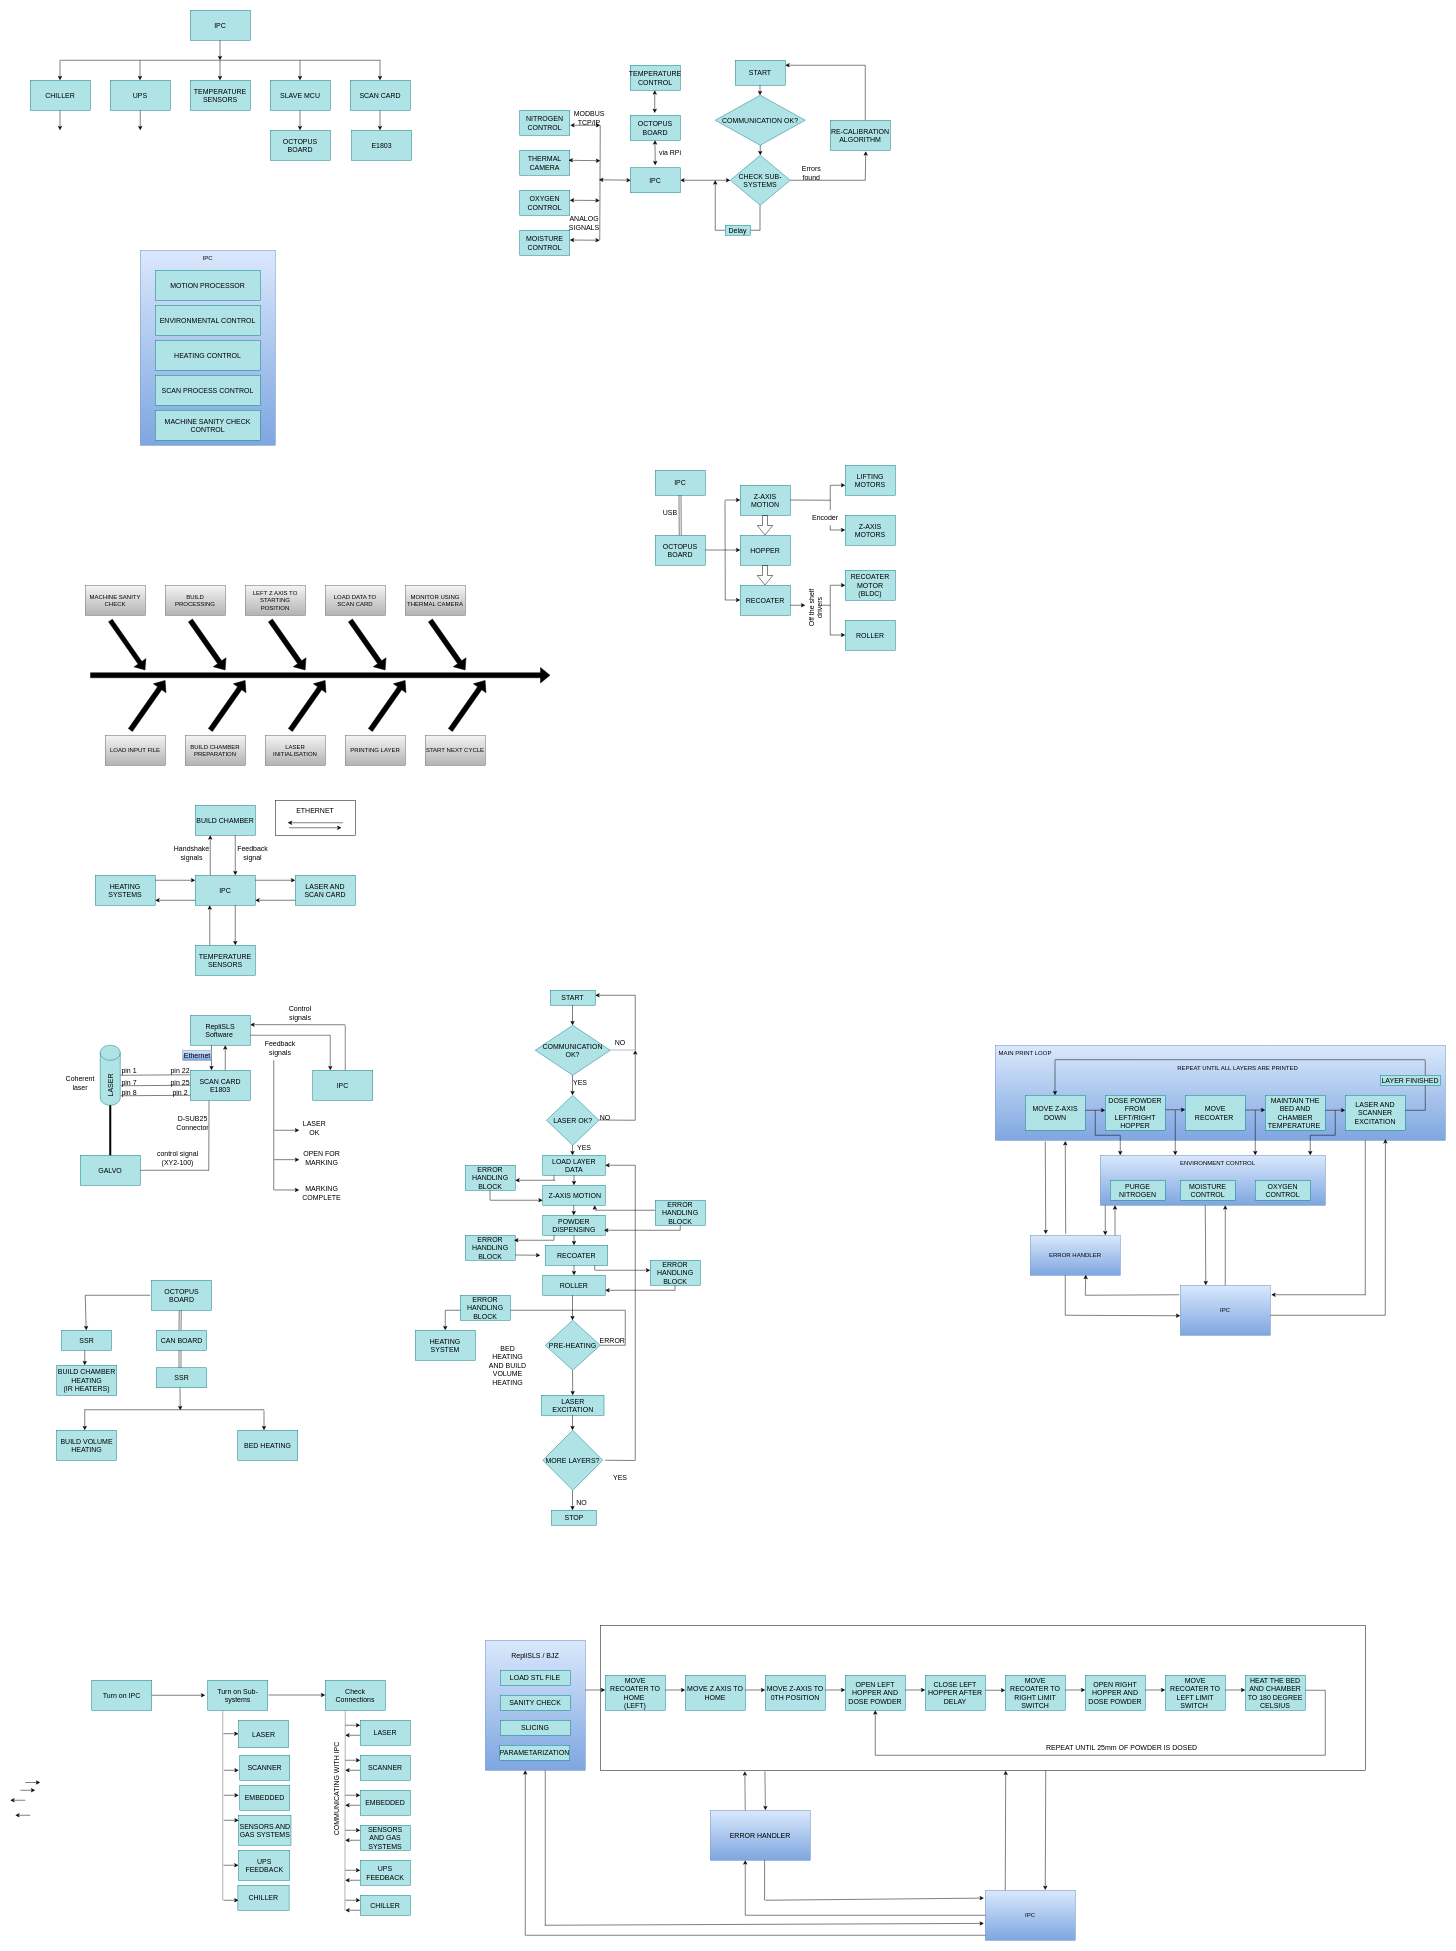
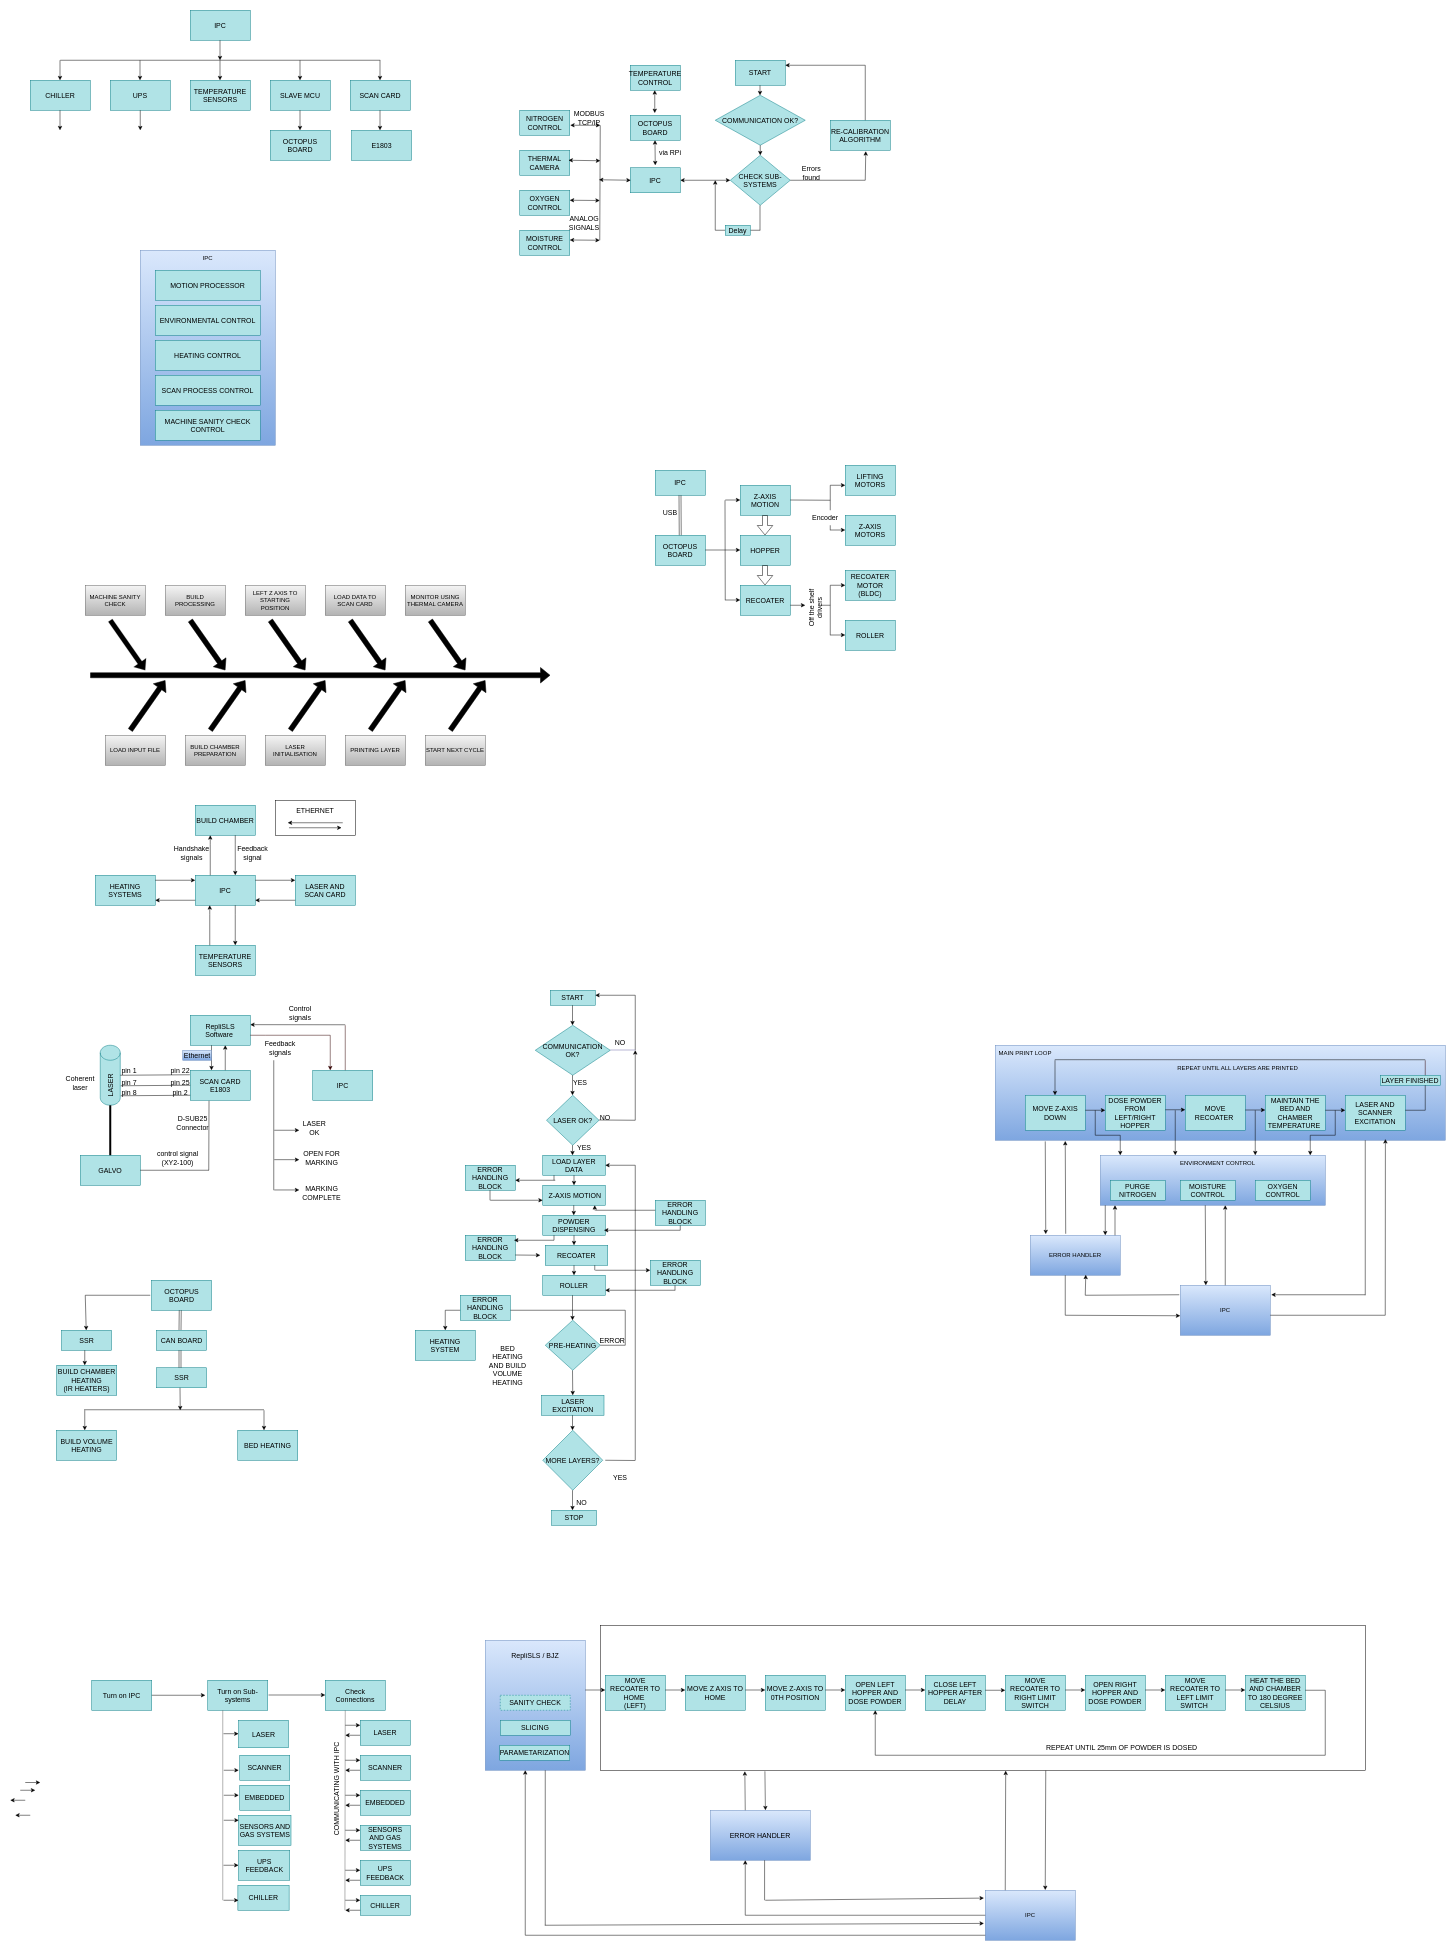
node "LOAD STL FILE": removed
node "SANITY CHECK": style solid -> dashed
